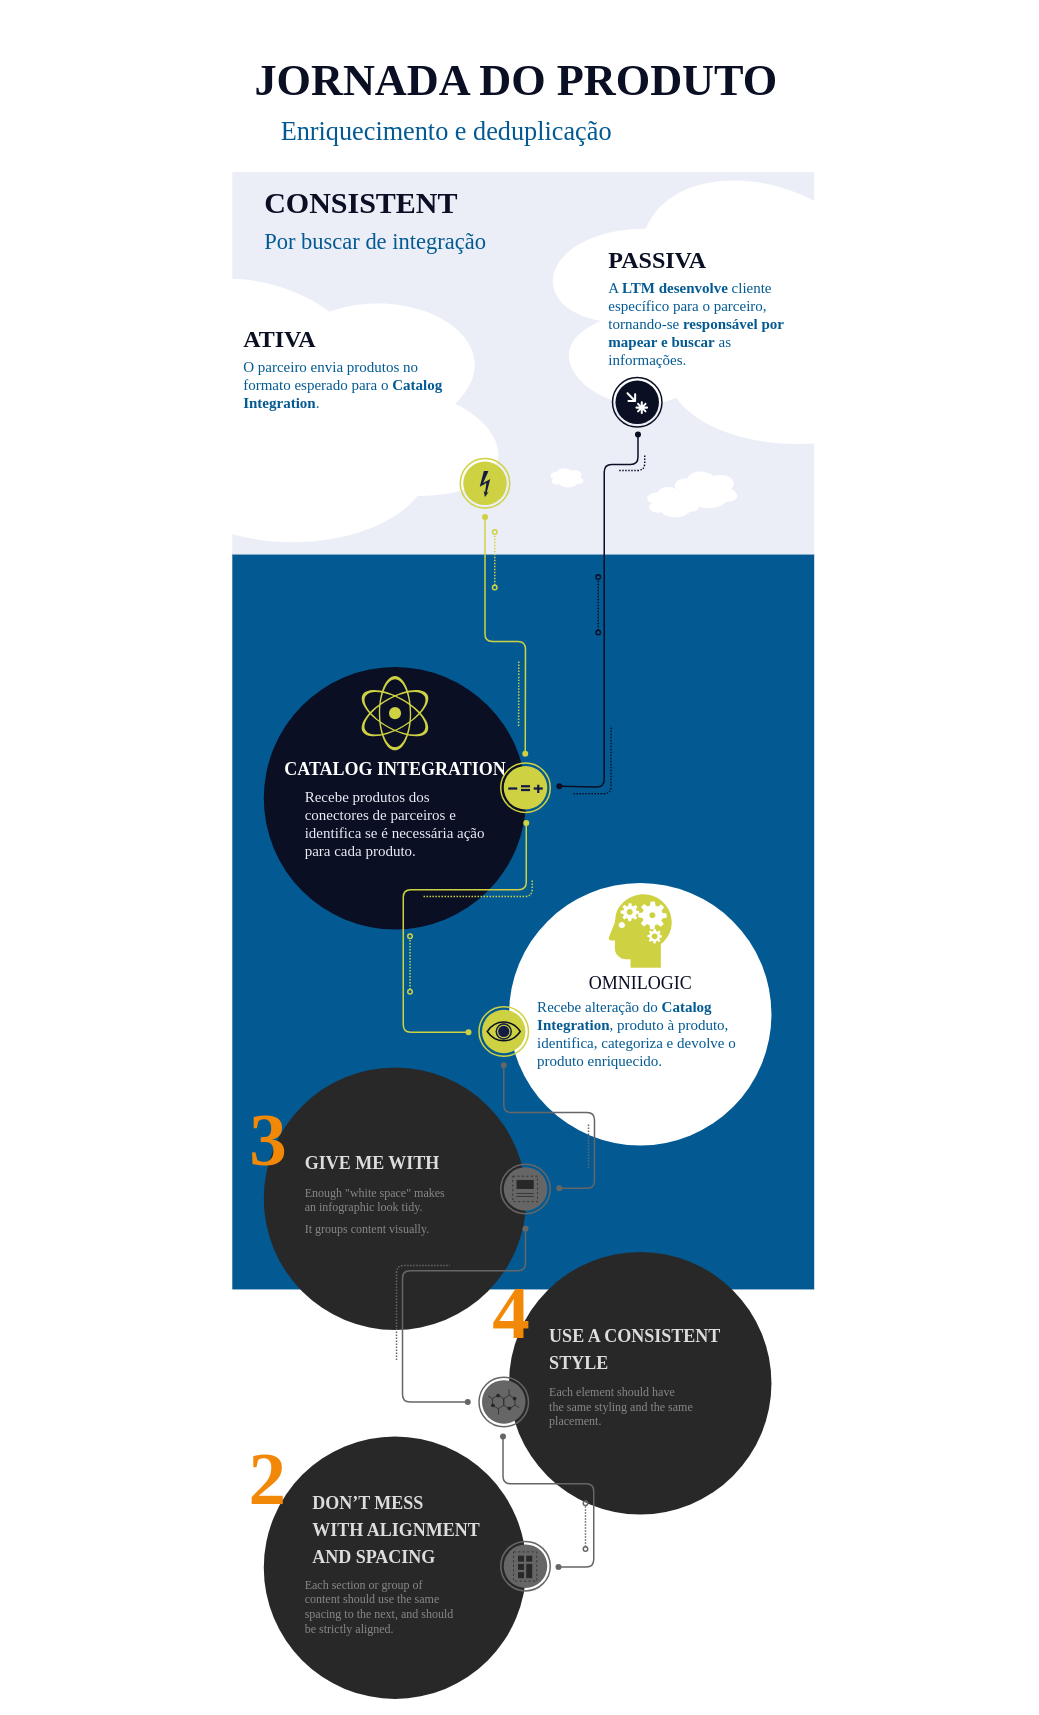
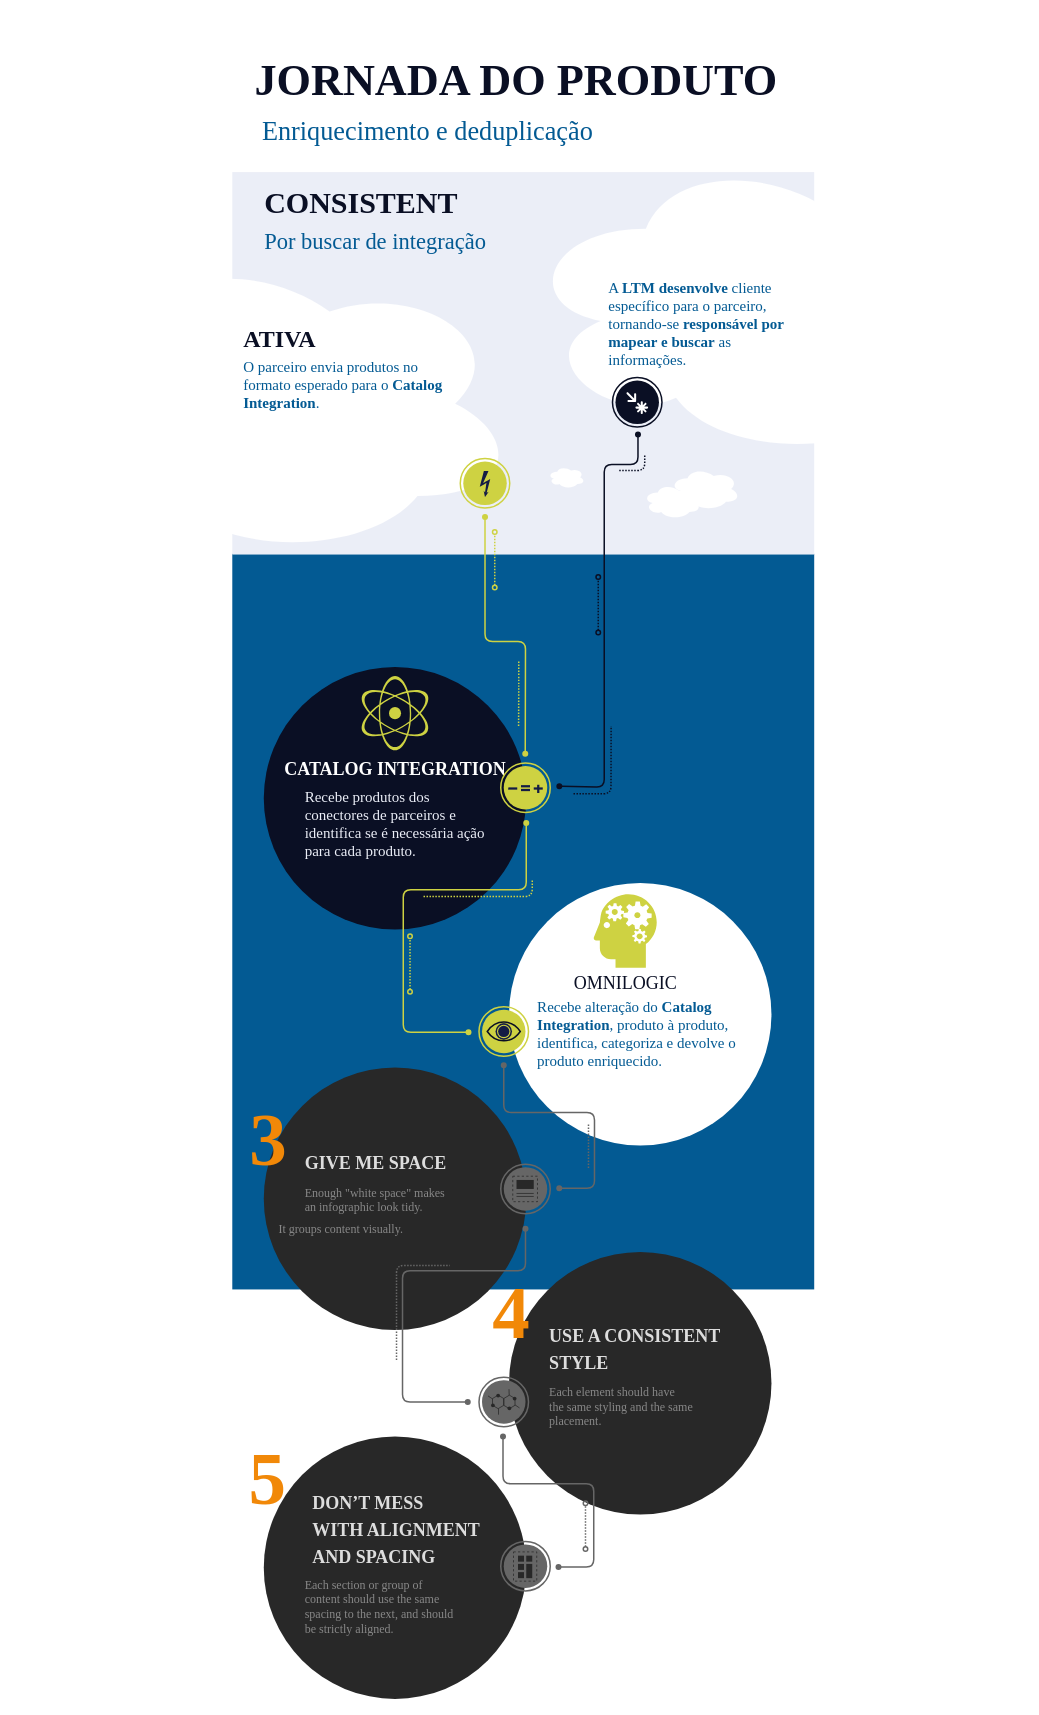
node "Enriquecimento e deduplicação": moved (459, 129) -> (441, 129)
node "PASSIVA": removed
node "OMNILOGIC": moved (640, 931) -> (625, 931)
node "GIVE ME WITH": label "GIVE ME WITH" -> "GIVE ME SPACE"
node "It groups content visually.": moved (386, 1227) -> (360, 1227)
node "2": label "2" -> "5"
